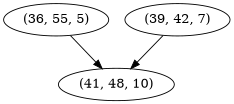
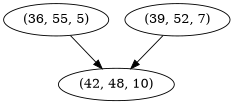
node "(39, 42, 7)": label "(39, 42, 7)" -> "(39, 52, 7)"
node "(41, 48, 10)": label "(41, 48, 10)" -> "(42, 48, 10)"
